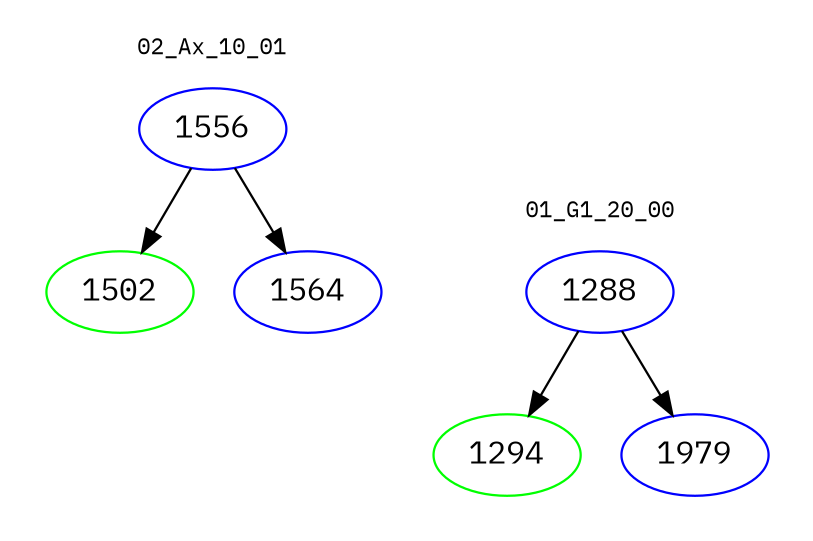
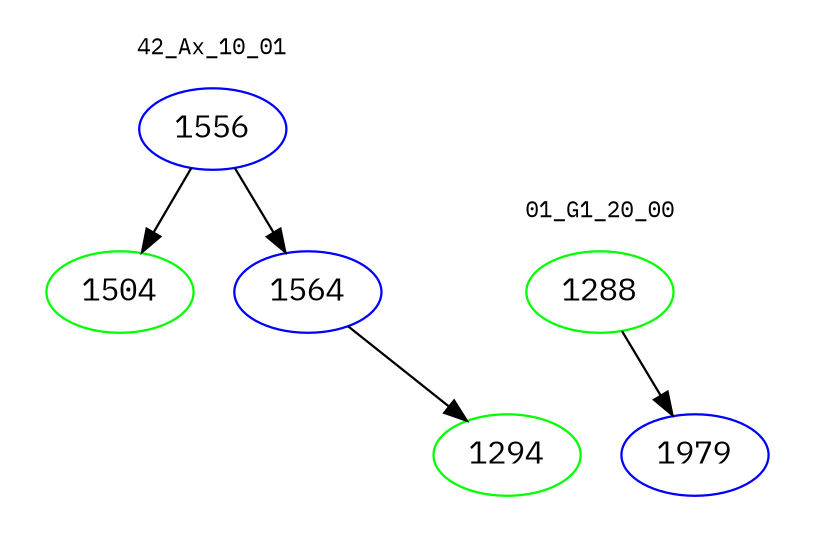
cluster "02_Ax_10_01": label "02_Ax_10_01" -> "42_Ax_10_01"
node "1502": label "1502" -> "1504"
node "1288": color blue -> green
edge "1288" -> "1294": now "1564" -> "1294"
